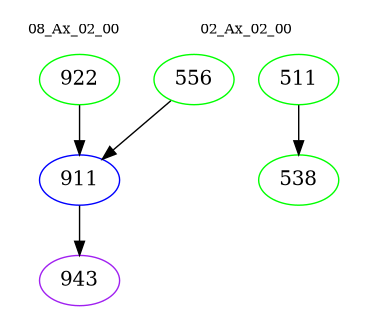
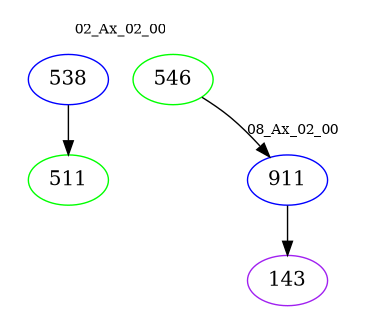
node "922": removed
node "556": label "556" -> "546"
edge "511" -> "538": reversed
node "538": color green -> blue
node "943": label "943" -> "143"
